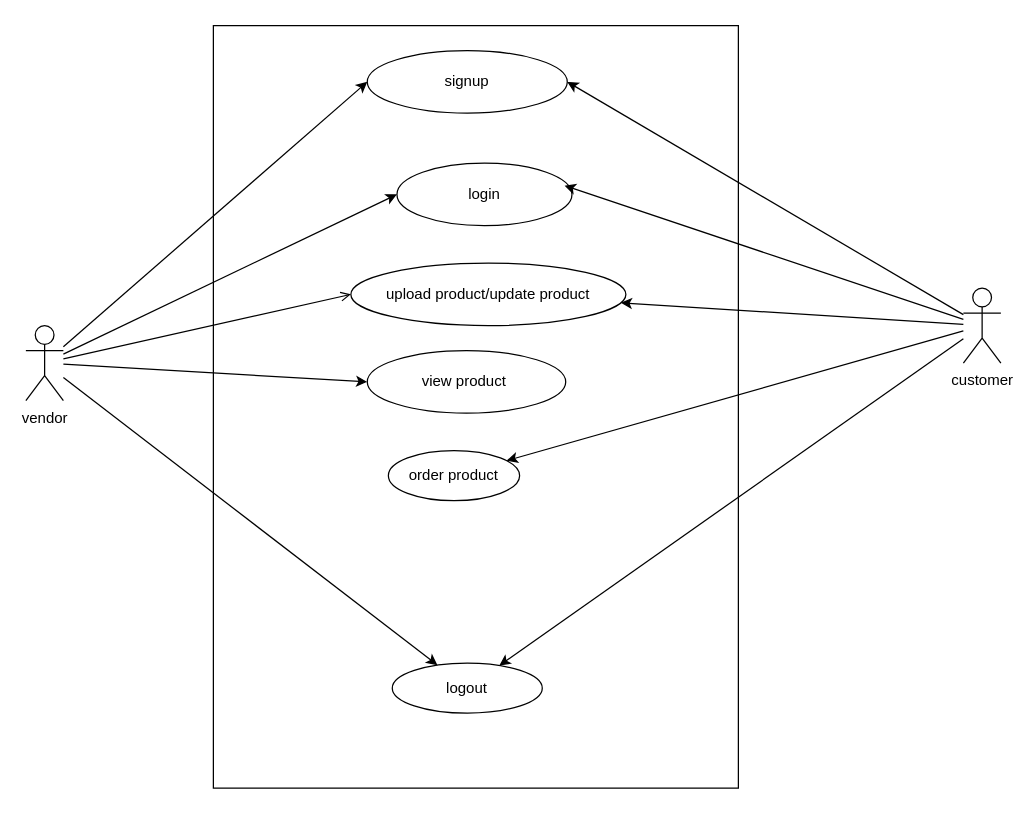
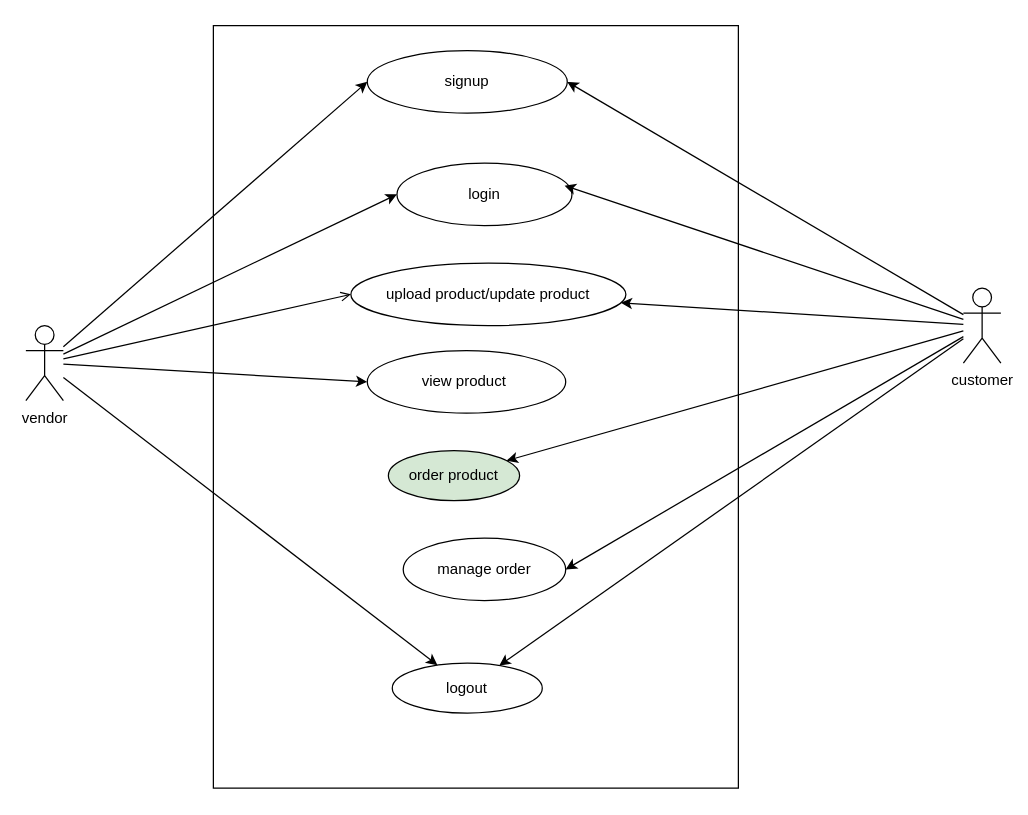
edge "customer" -> "manage order": added
node "order product": fillcolor #ffffff -> #d5e8d4
node "manage order": added
